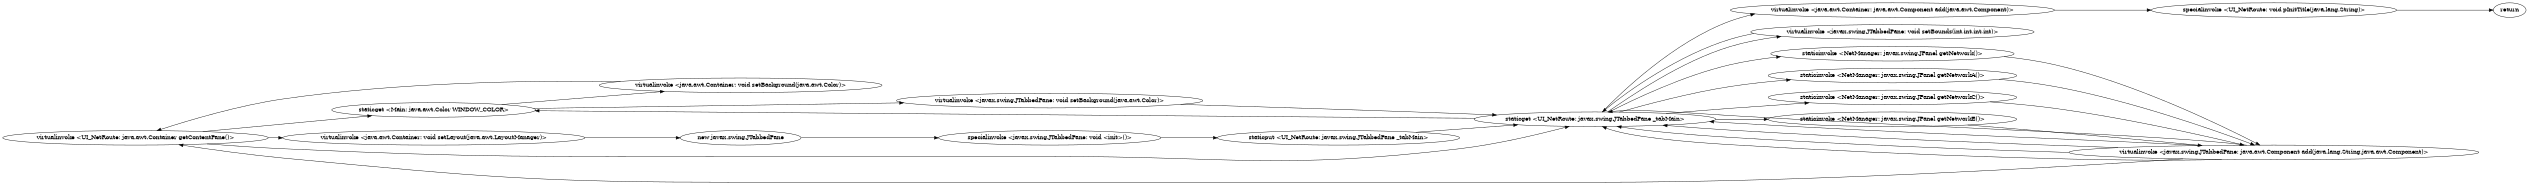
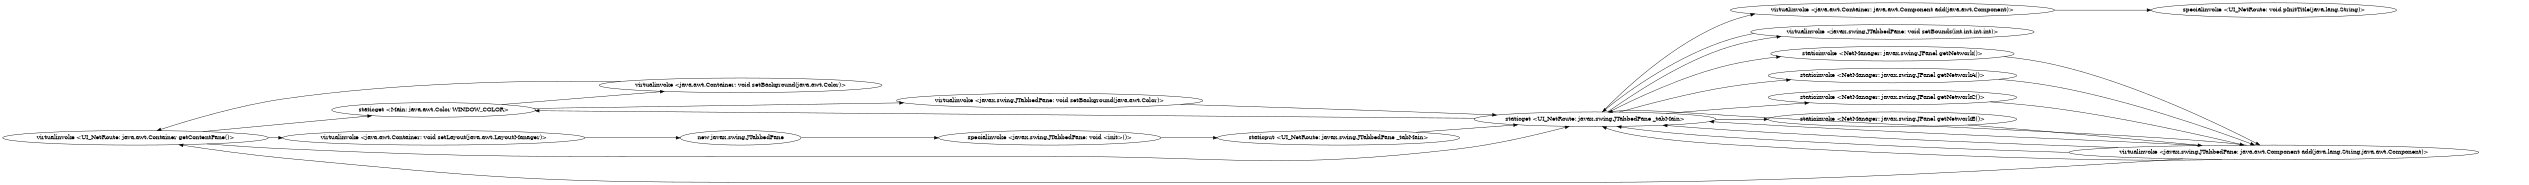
node "return": removed
